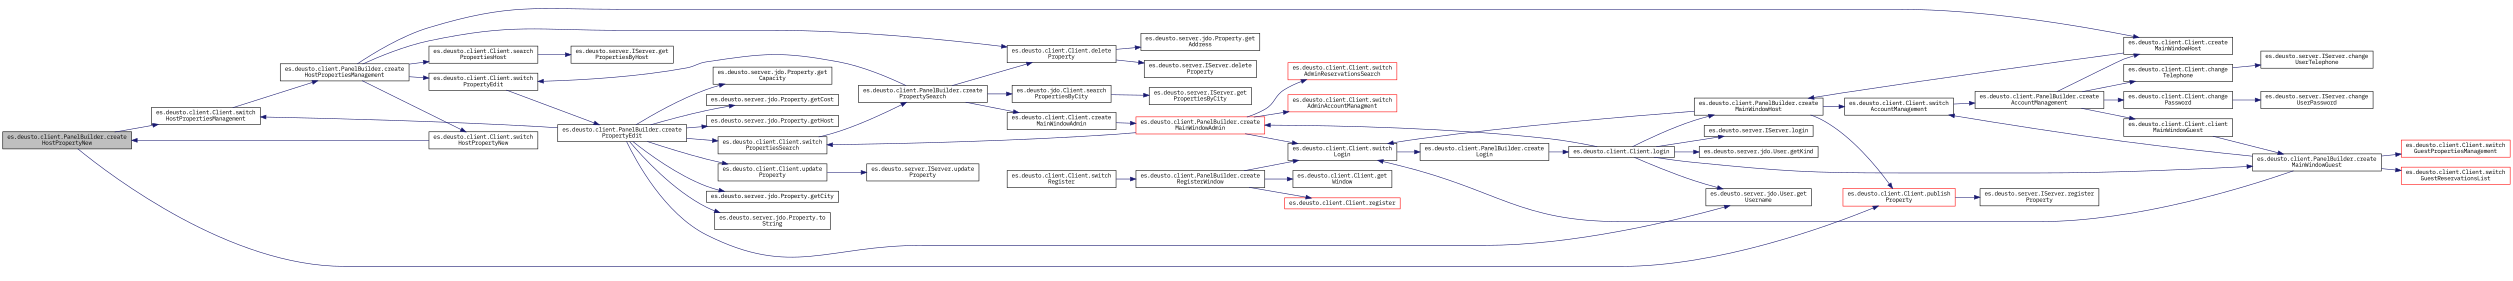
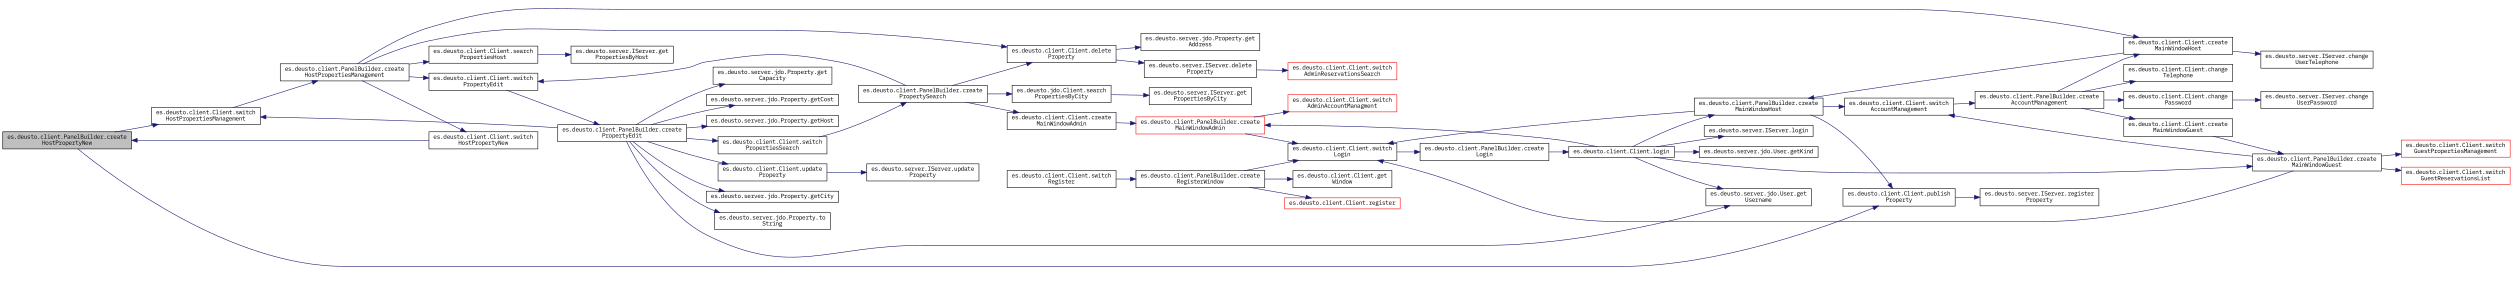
edge "es.deusto.client.Client.change Telephone" -> "es.deusto.server.IServer.change UserTelephone": now "es.deusto.client.Client.create MainWindowHost" -> "es.deusto.server.IServer.change UserTelephone"
edge "es.deusto.client.PanelBuilder.create MainWindowAdmin" -> "es.deusto.client.Client.switch AdminReservationsSearch": now "es.deusto.server.IServer.delete Property" -> "es.deusto.client.Client.switch AdminReservationsSearch"
node "es.deusto.client.Client.client MainWindowGuest": label "es.deusto.client.Client.client MainWindowGuest" -> "es.deusto.client.Client.create MainWindowGuest"
edge "es.deusto.client.PanelBuilder.create MainWindowAdmin" -> "es.deusto.client.Client.switch PropertiesSearch": removed
node "es.deusto.client.Client.publish Property": color red -> black
